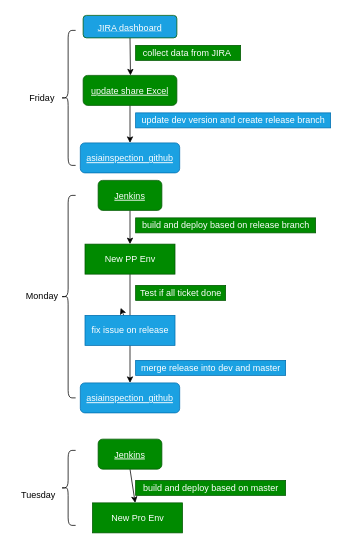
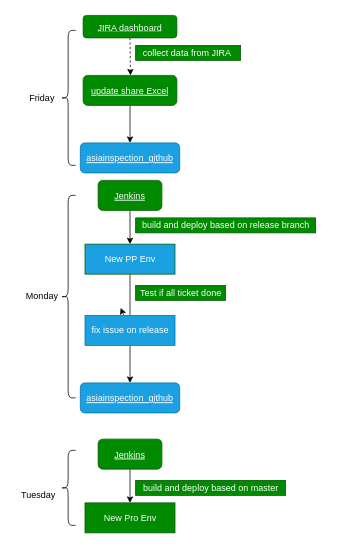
node "JIRA dashboard": fillcolor #1ba1e2 -> #008a00
edge "JIRA dashboard" -> "update share Excel": style solid -> dashed
node "update dev version and create release branch": removed
node "New PP Env": fillcolor #008a00 -> #1ba1e2
node "merge release into dev and master": removed
node "New Pro Env": moved (137, 518) -> (130, 518)
